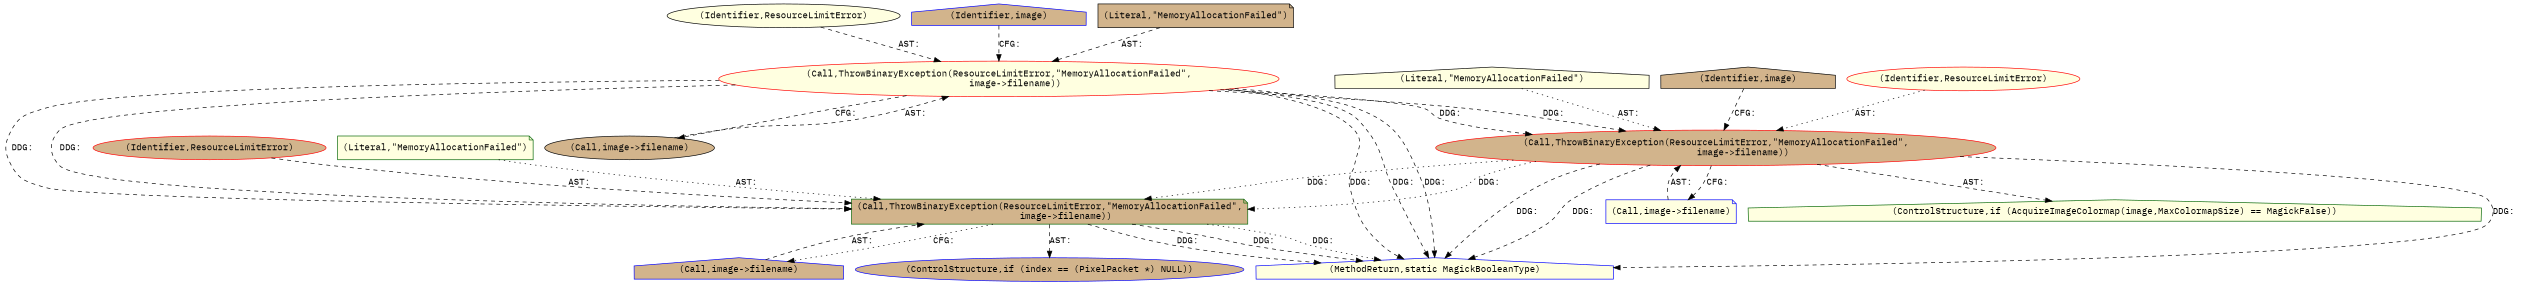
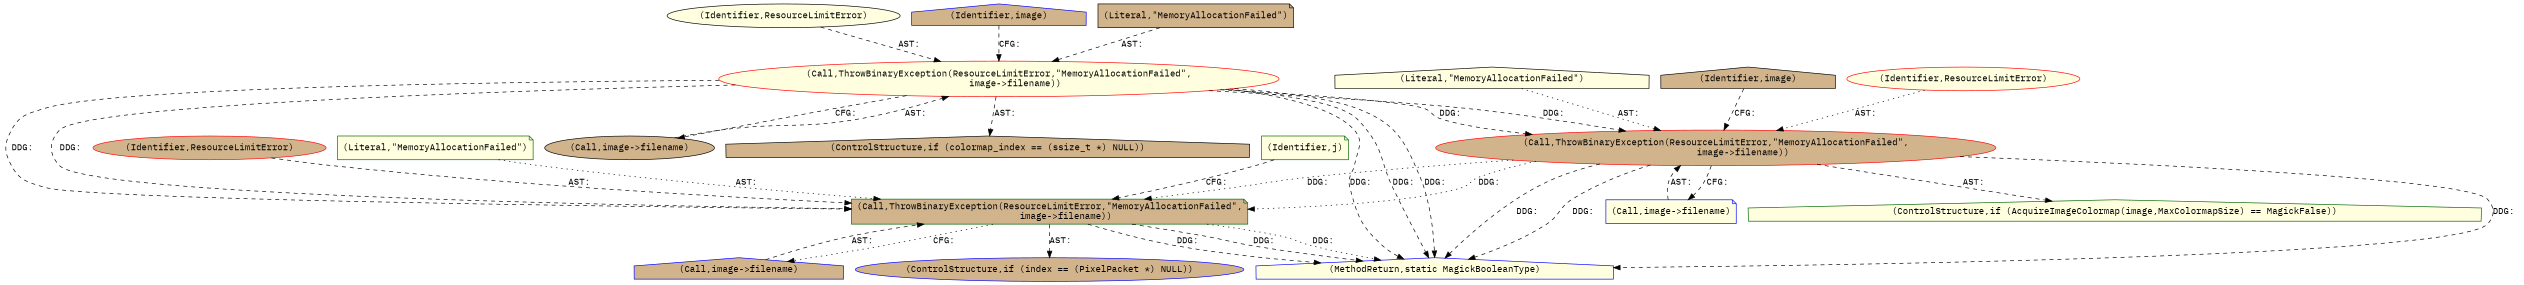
node "(ControlStructure,if (colormap_index == (ssize_t *) NULL))": added
node "(Identifier,j)": added
